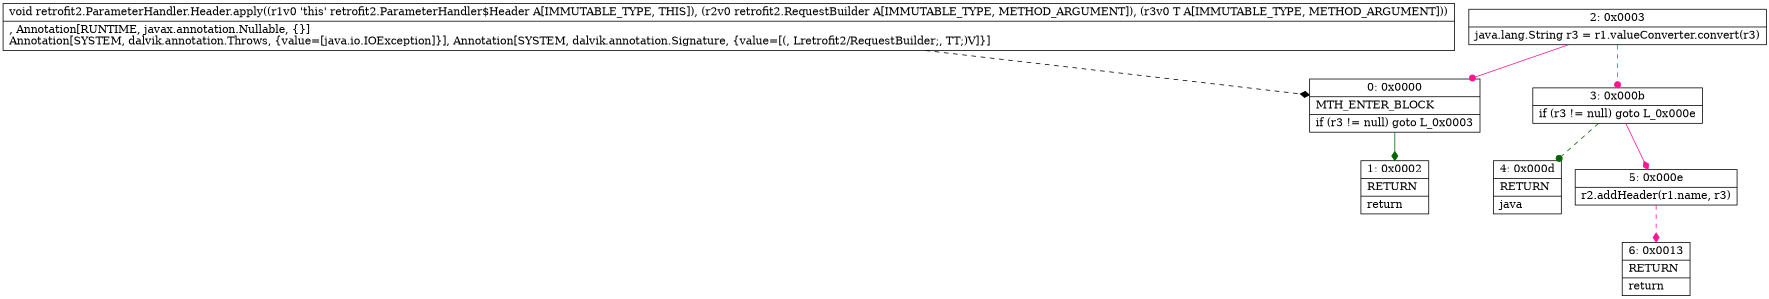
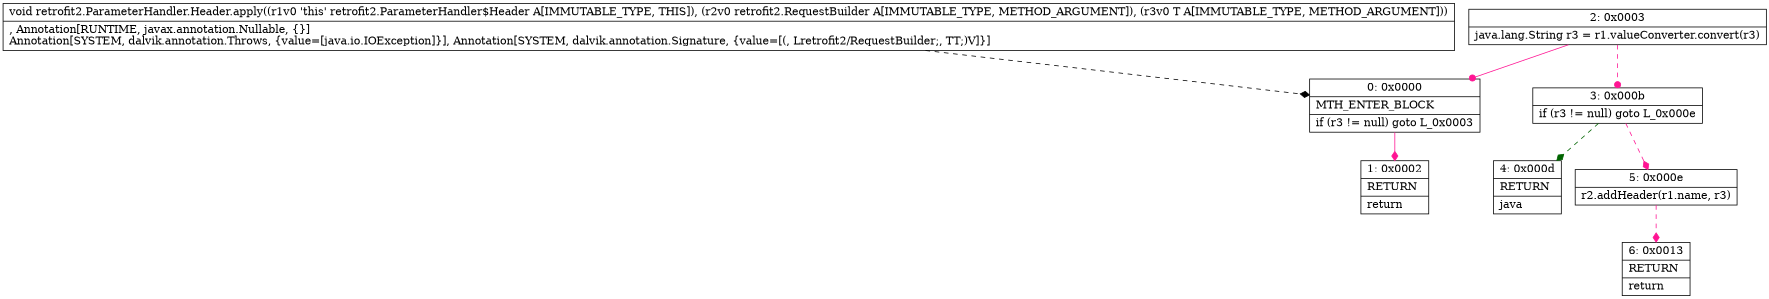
edge "3: 0x000b" -> "4: 0x000d": arrowhead dot -> diamond
edge "0: 0x0000" -> "1: 0x0002": color darkgreen -> deeppink
edge "3: 0x000b" -> "5: 0x000e": style solid -> dashed
